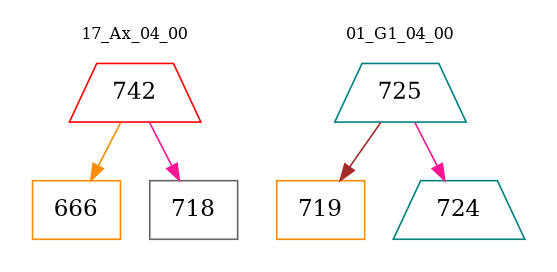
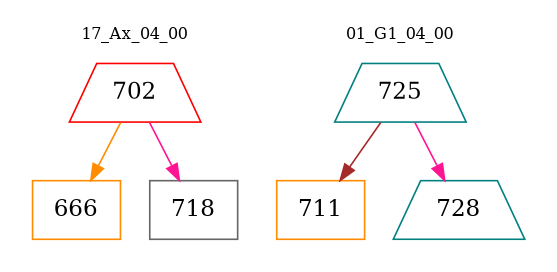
node "742": label "742" -> "702"
node "719": label "719" -> "711"
node "724": label "724" -> "728"
